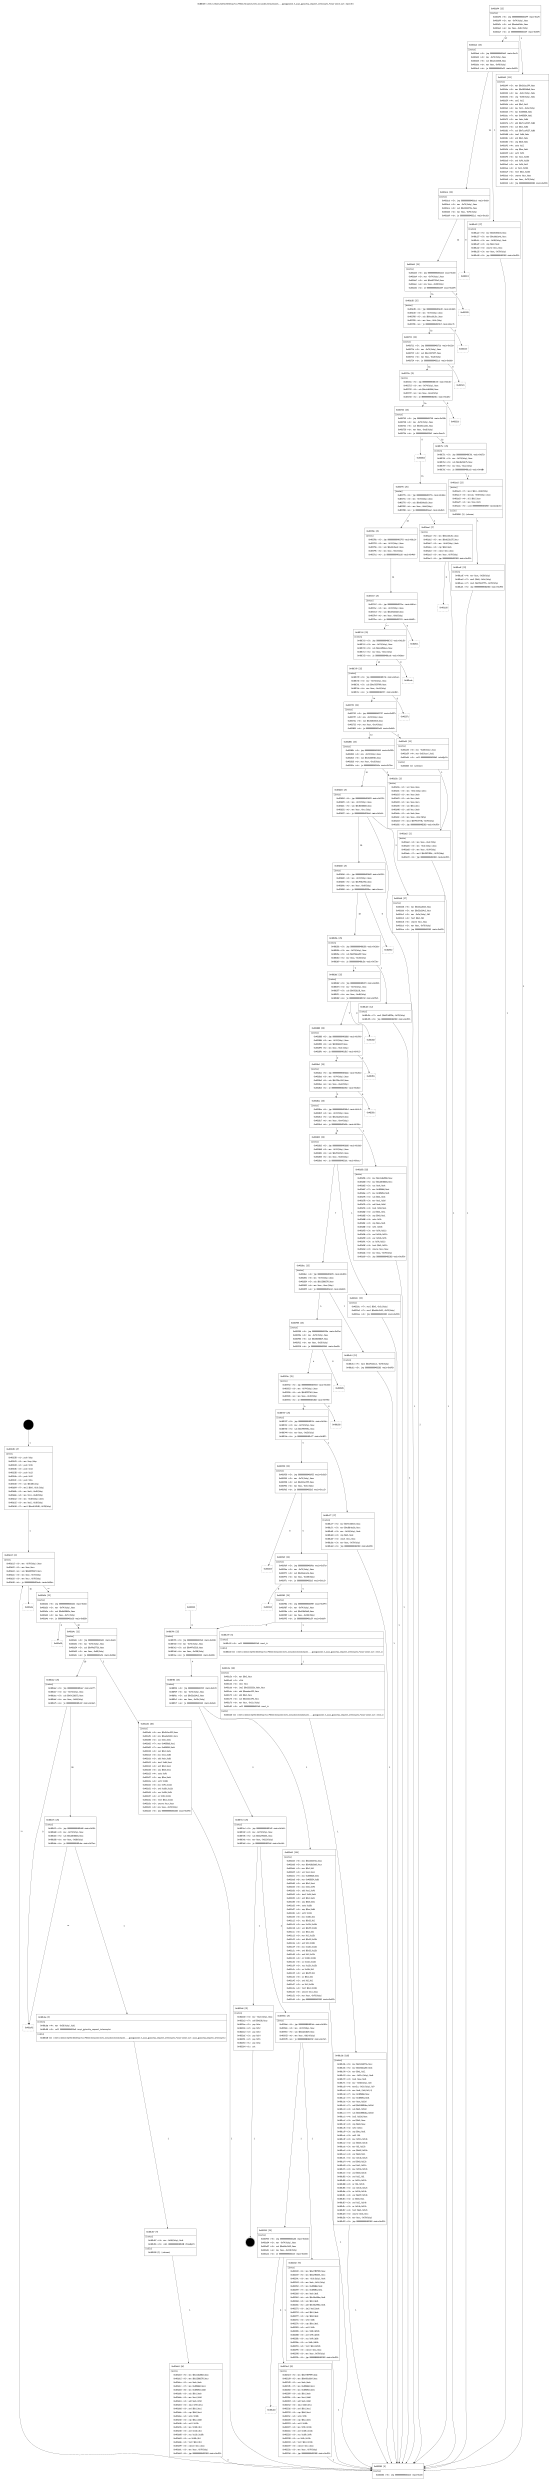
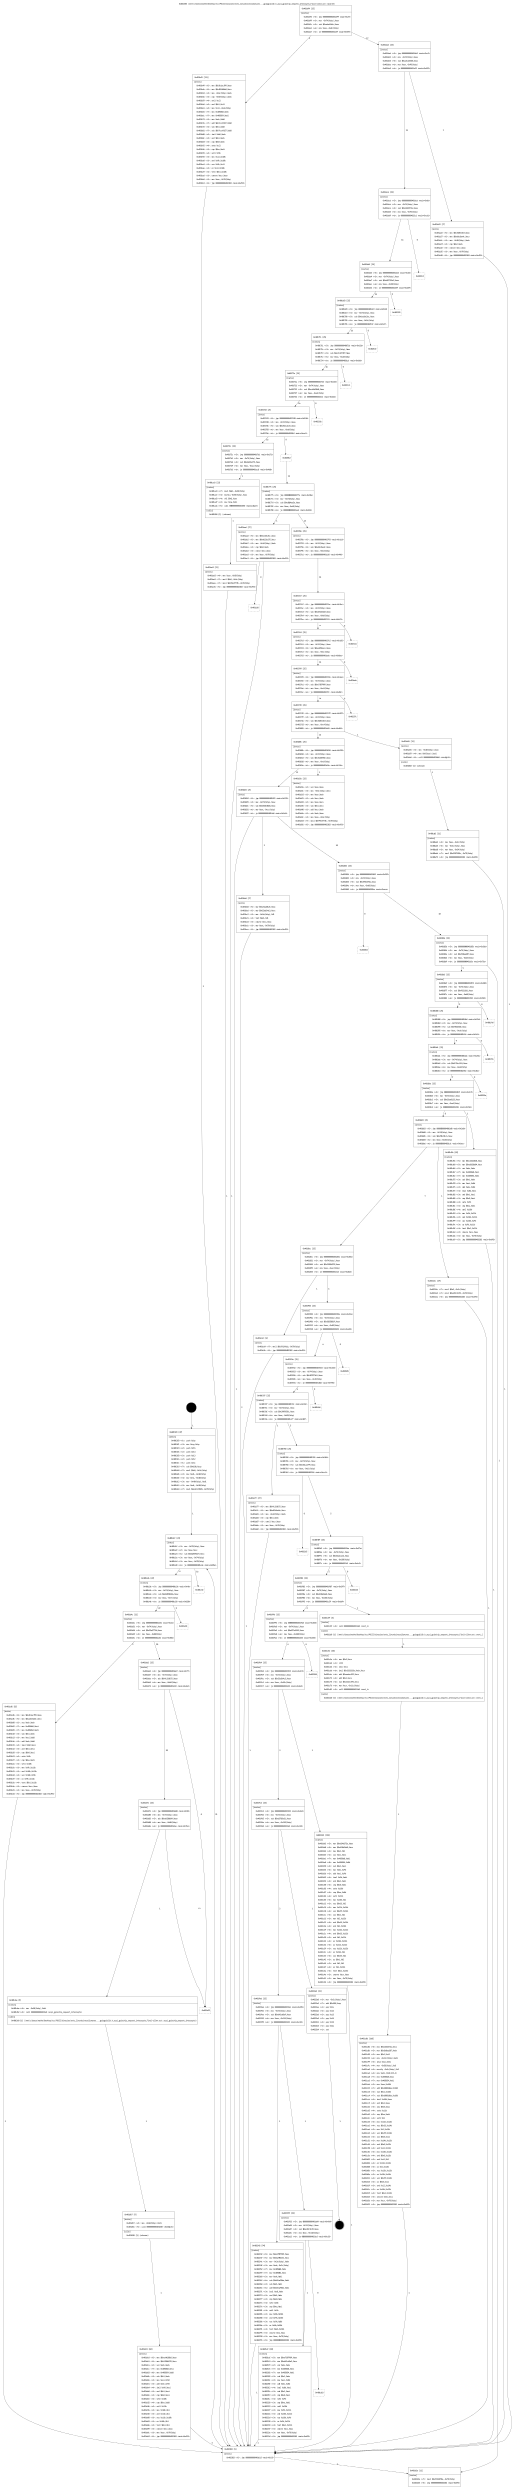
edge "0x402345" -> "0x40199b [25]": reversed
edge "0x401d2e [12]" -> "0x402383 [5]": reversed
